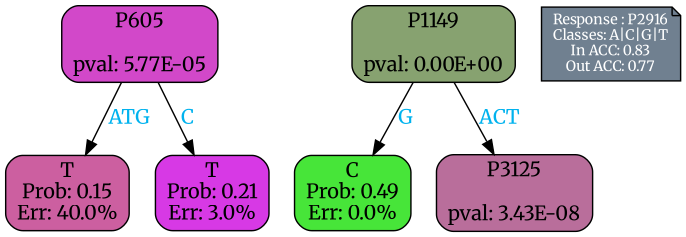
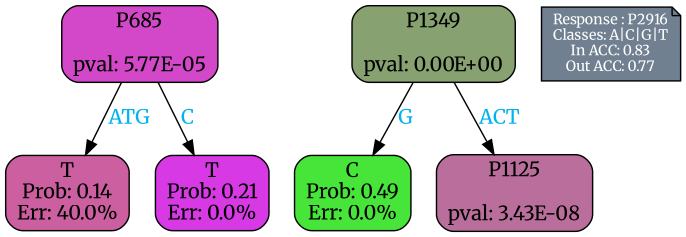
node "P605 pval: 5.77E-05": label "P605 pval: 5.77E-05" -> "P685 pval: 5.77E-05"
node "P1149 pval: 0.00E+00": label "P1149 pval: 0.00E+00" -> "P1349 pval: 0.00E+00"
node "T Prob: 0.15 Err: 40.0%": label "T Prob: 0.15 Err: 40.0%" -> "T Prob: 0.14 Err: 40.0%"
node "T Prob: 0.21 Err: 3.0%": label "T Prob: 0.21 Err: 3.0%" -> "T Prob: 0.21 Err: 0.0%"
node "P3125 pval: 3.43E-08": label "P3125 pval: 3.43E-08" -> "P1125 pval: 3.43E-08"
